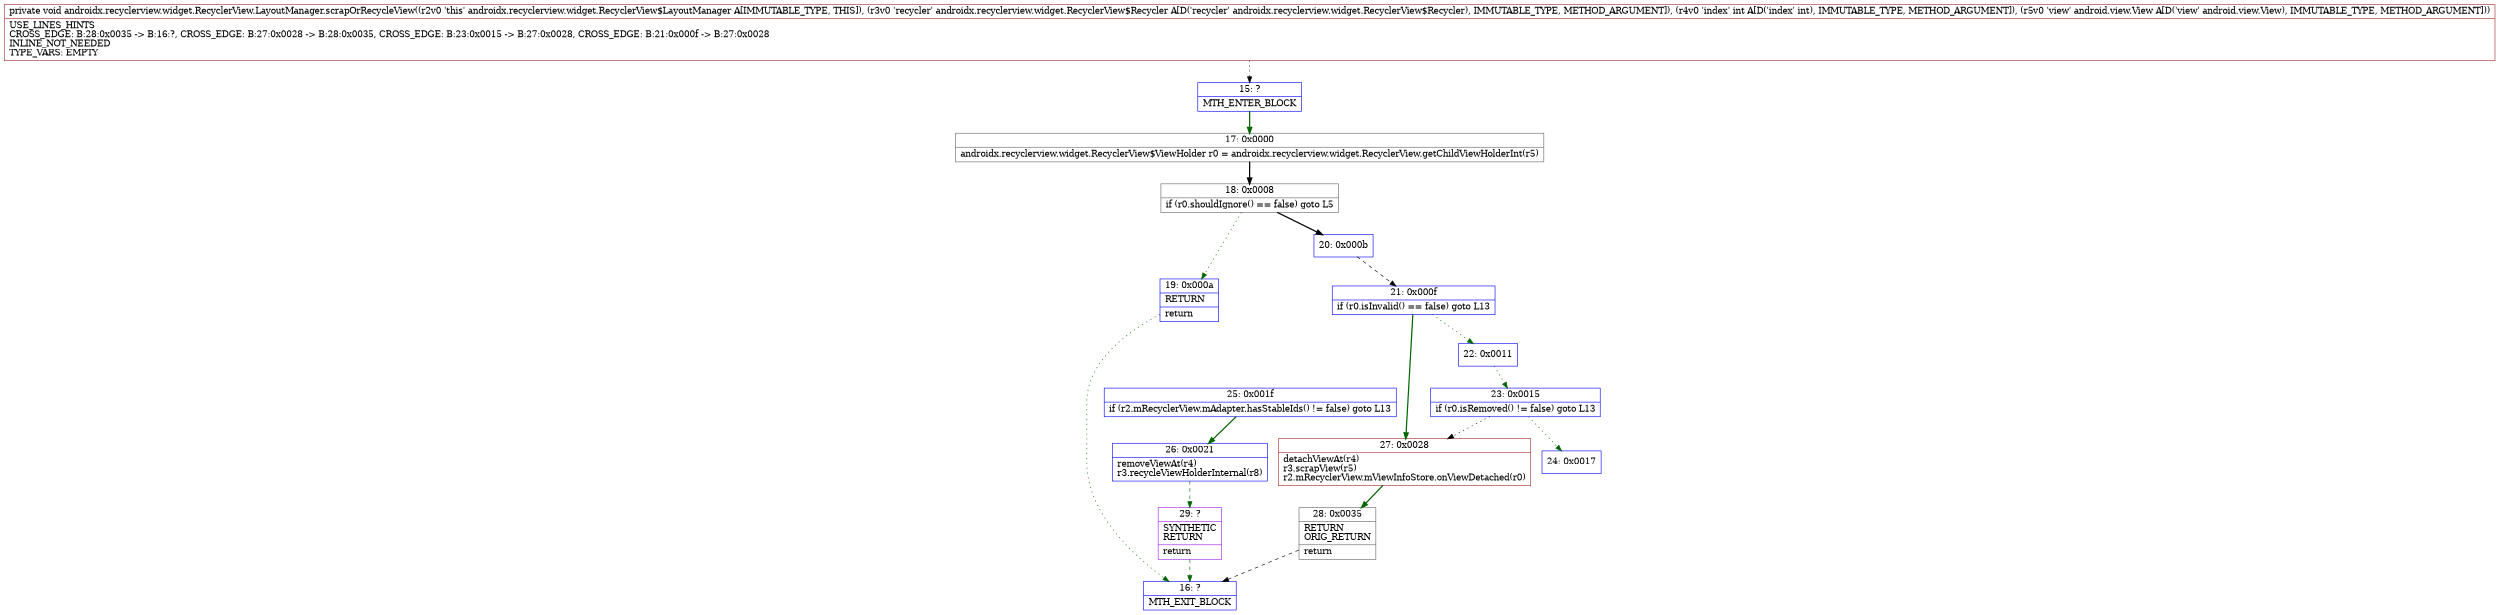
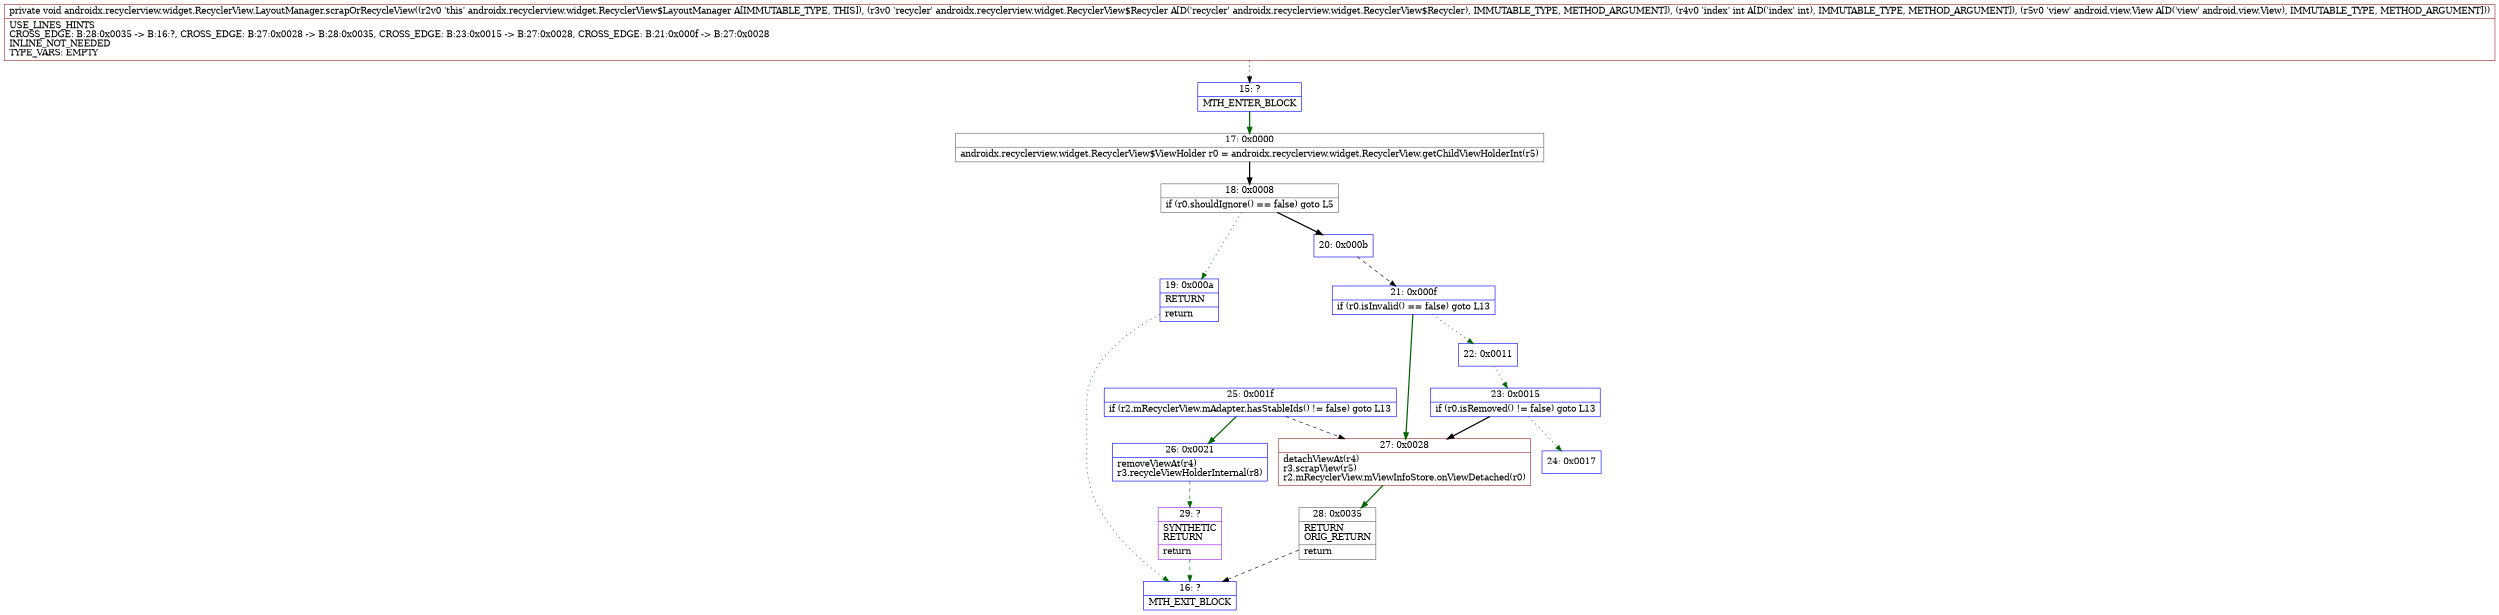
edge "23: 0x0015" -> "27: 0x0028": style dotted -> bold
edge "25: 0x001f" -> "27: 0x0028": added
